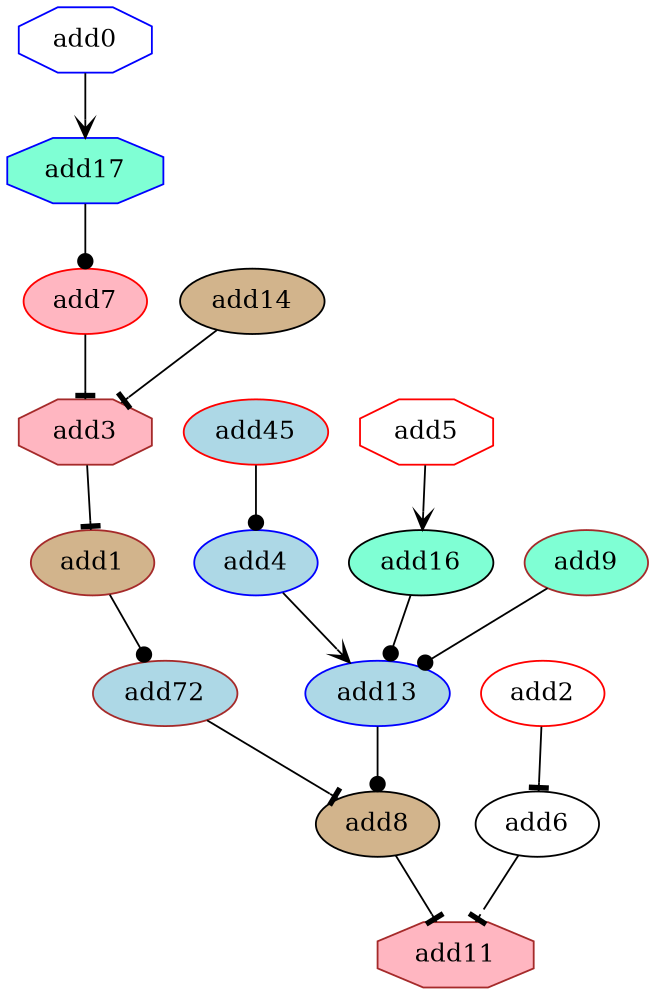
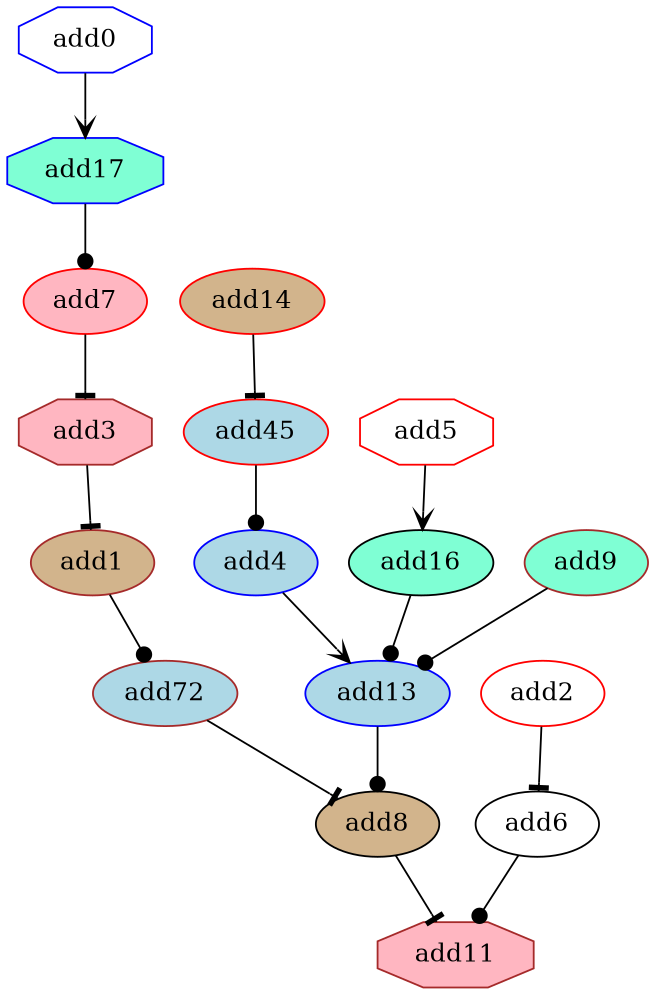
node "add14": color black -> red
edge "add14" -> "add3": now "add14" -> "add45"
edge "add6" -> "add11": arrowhead tee -> dot
